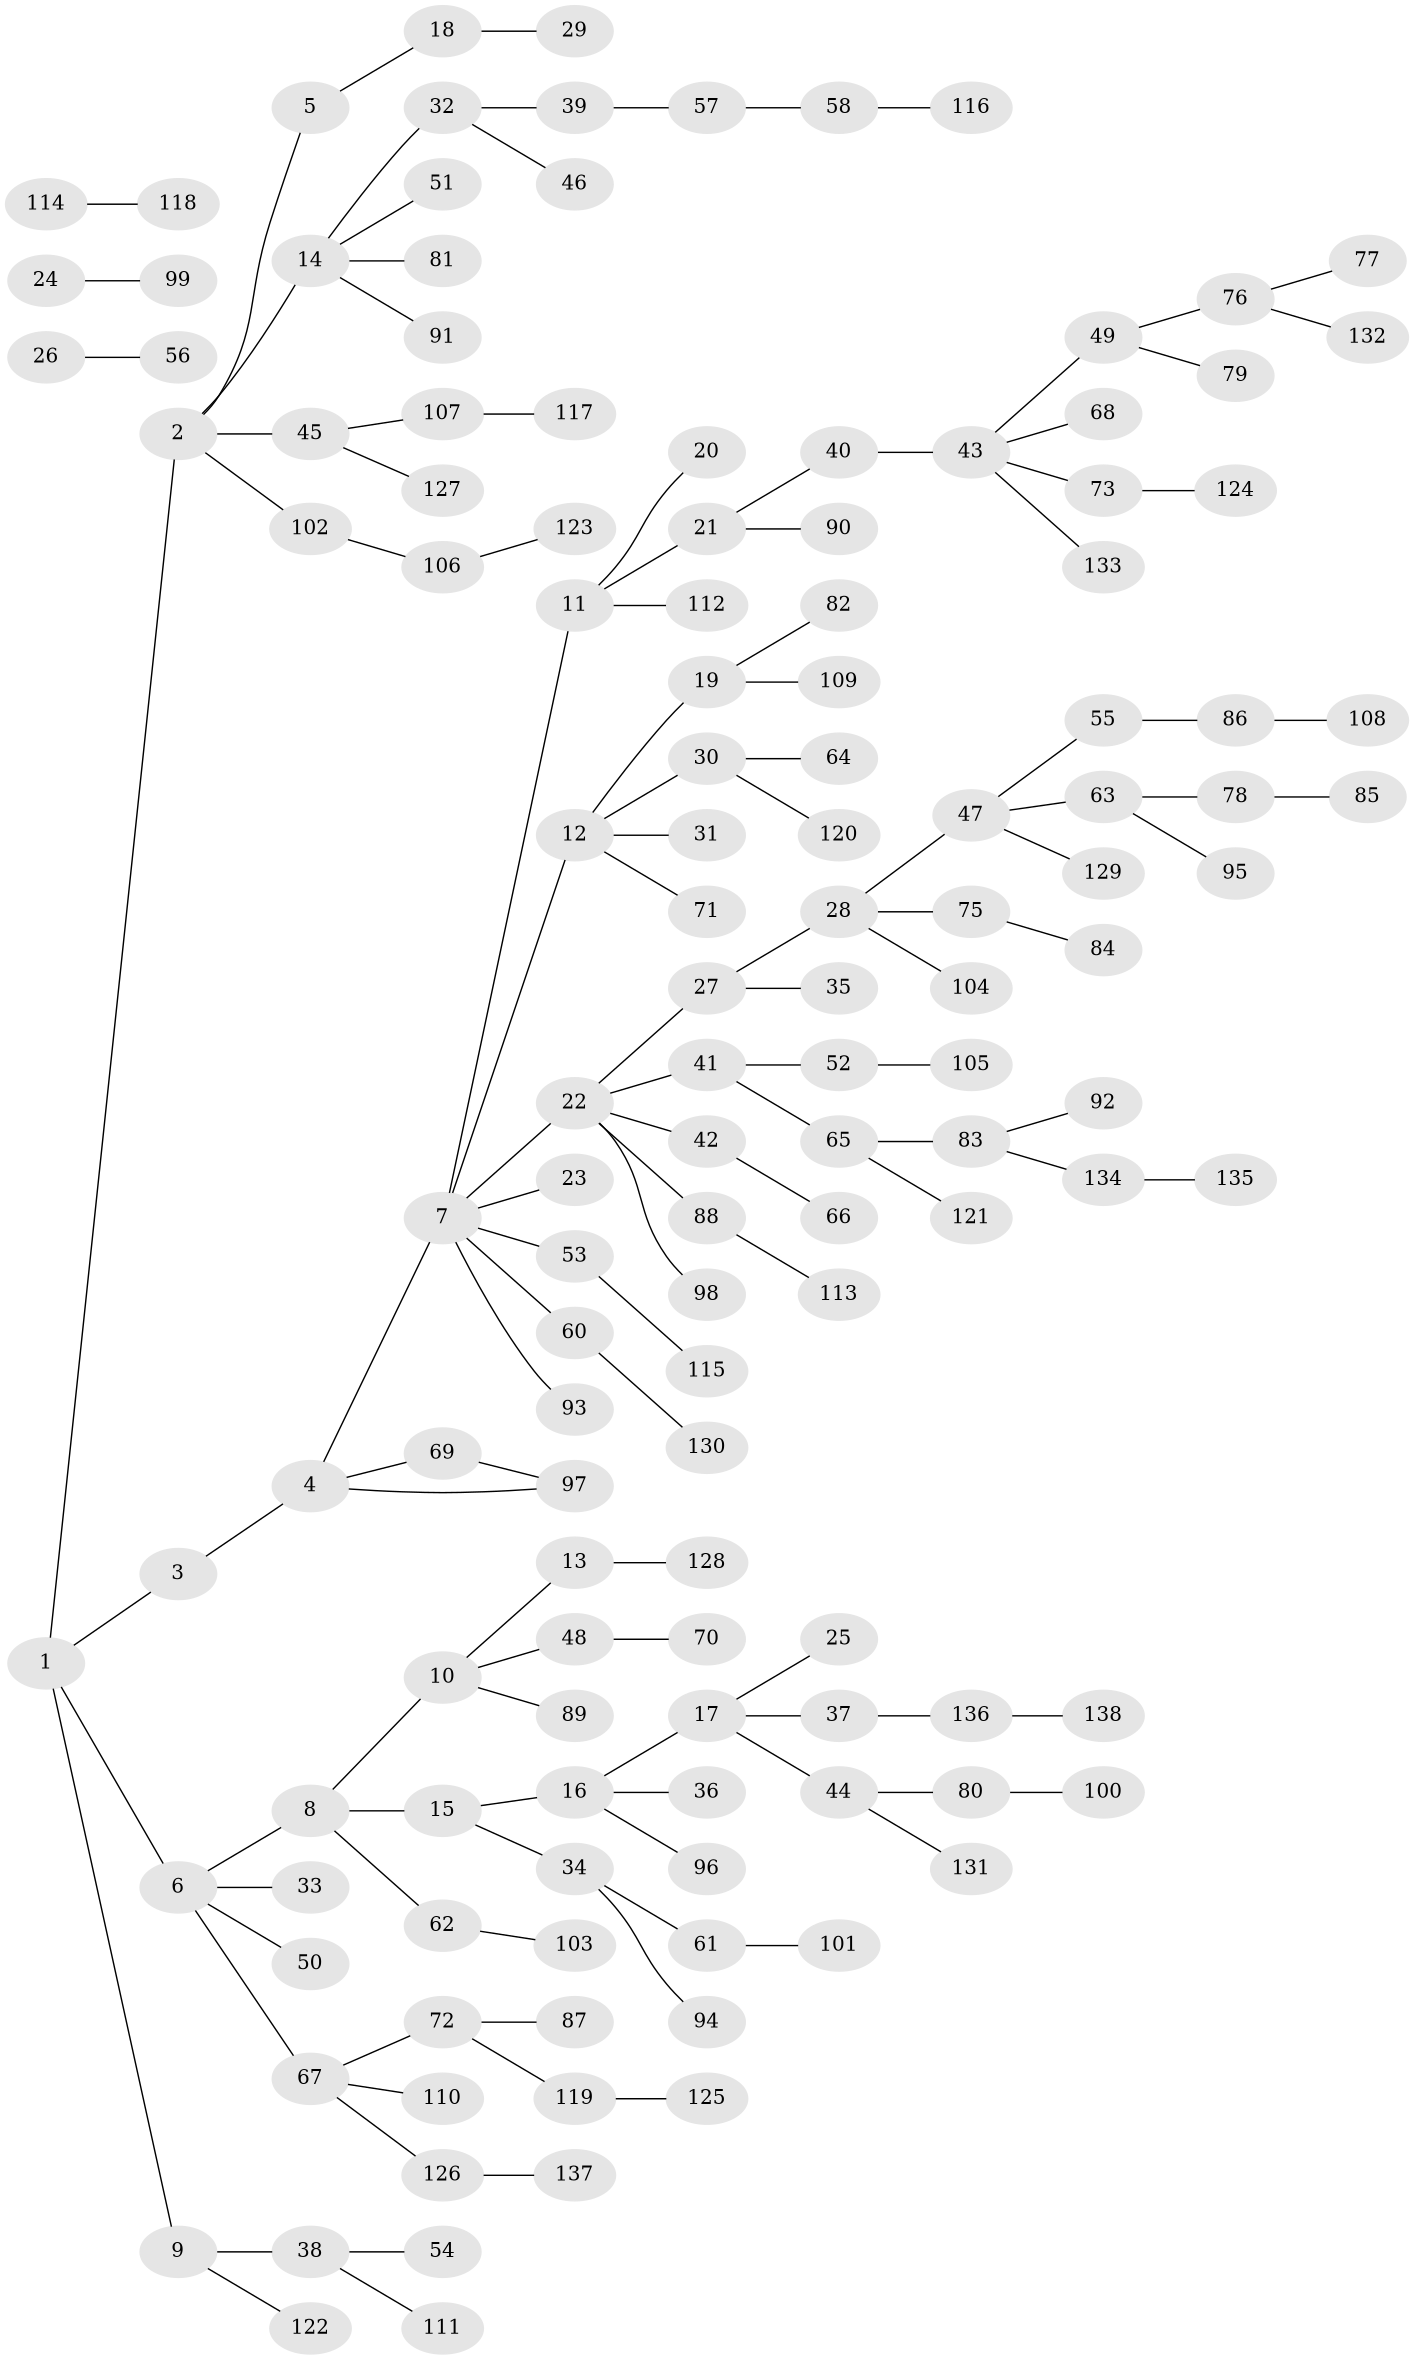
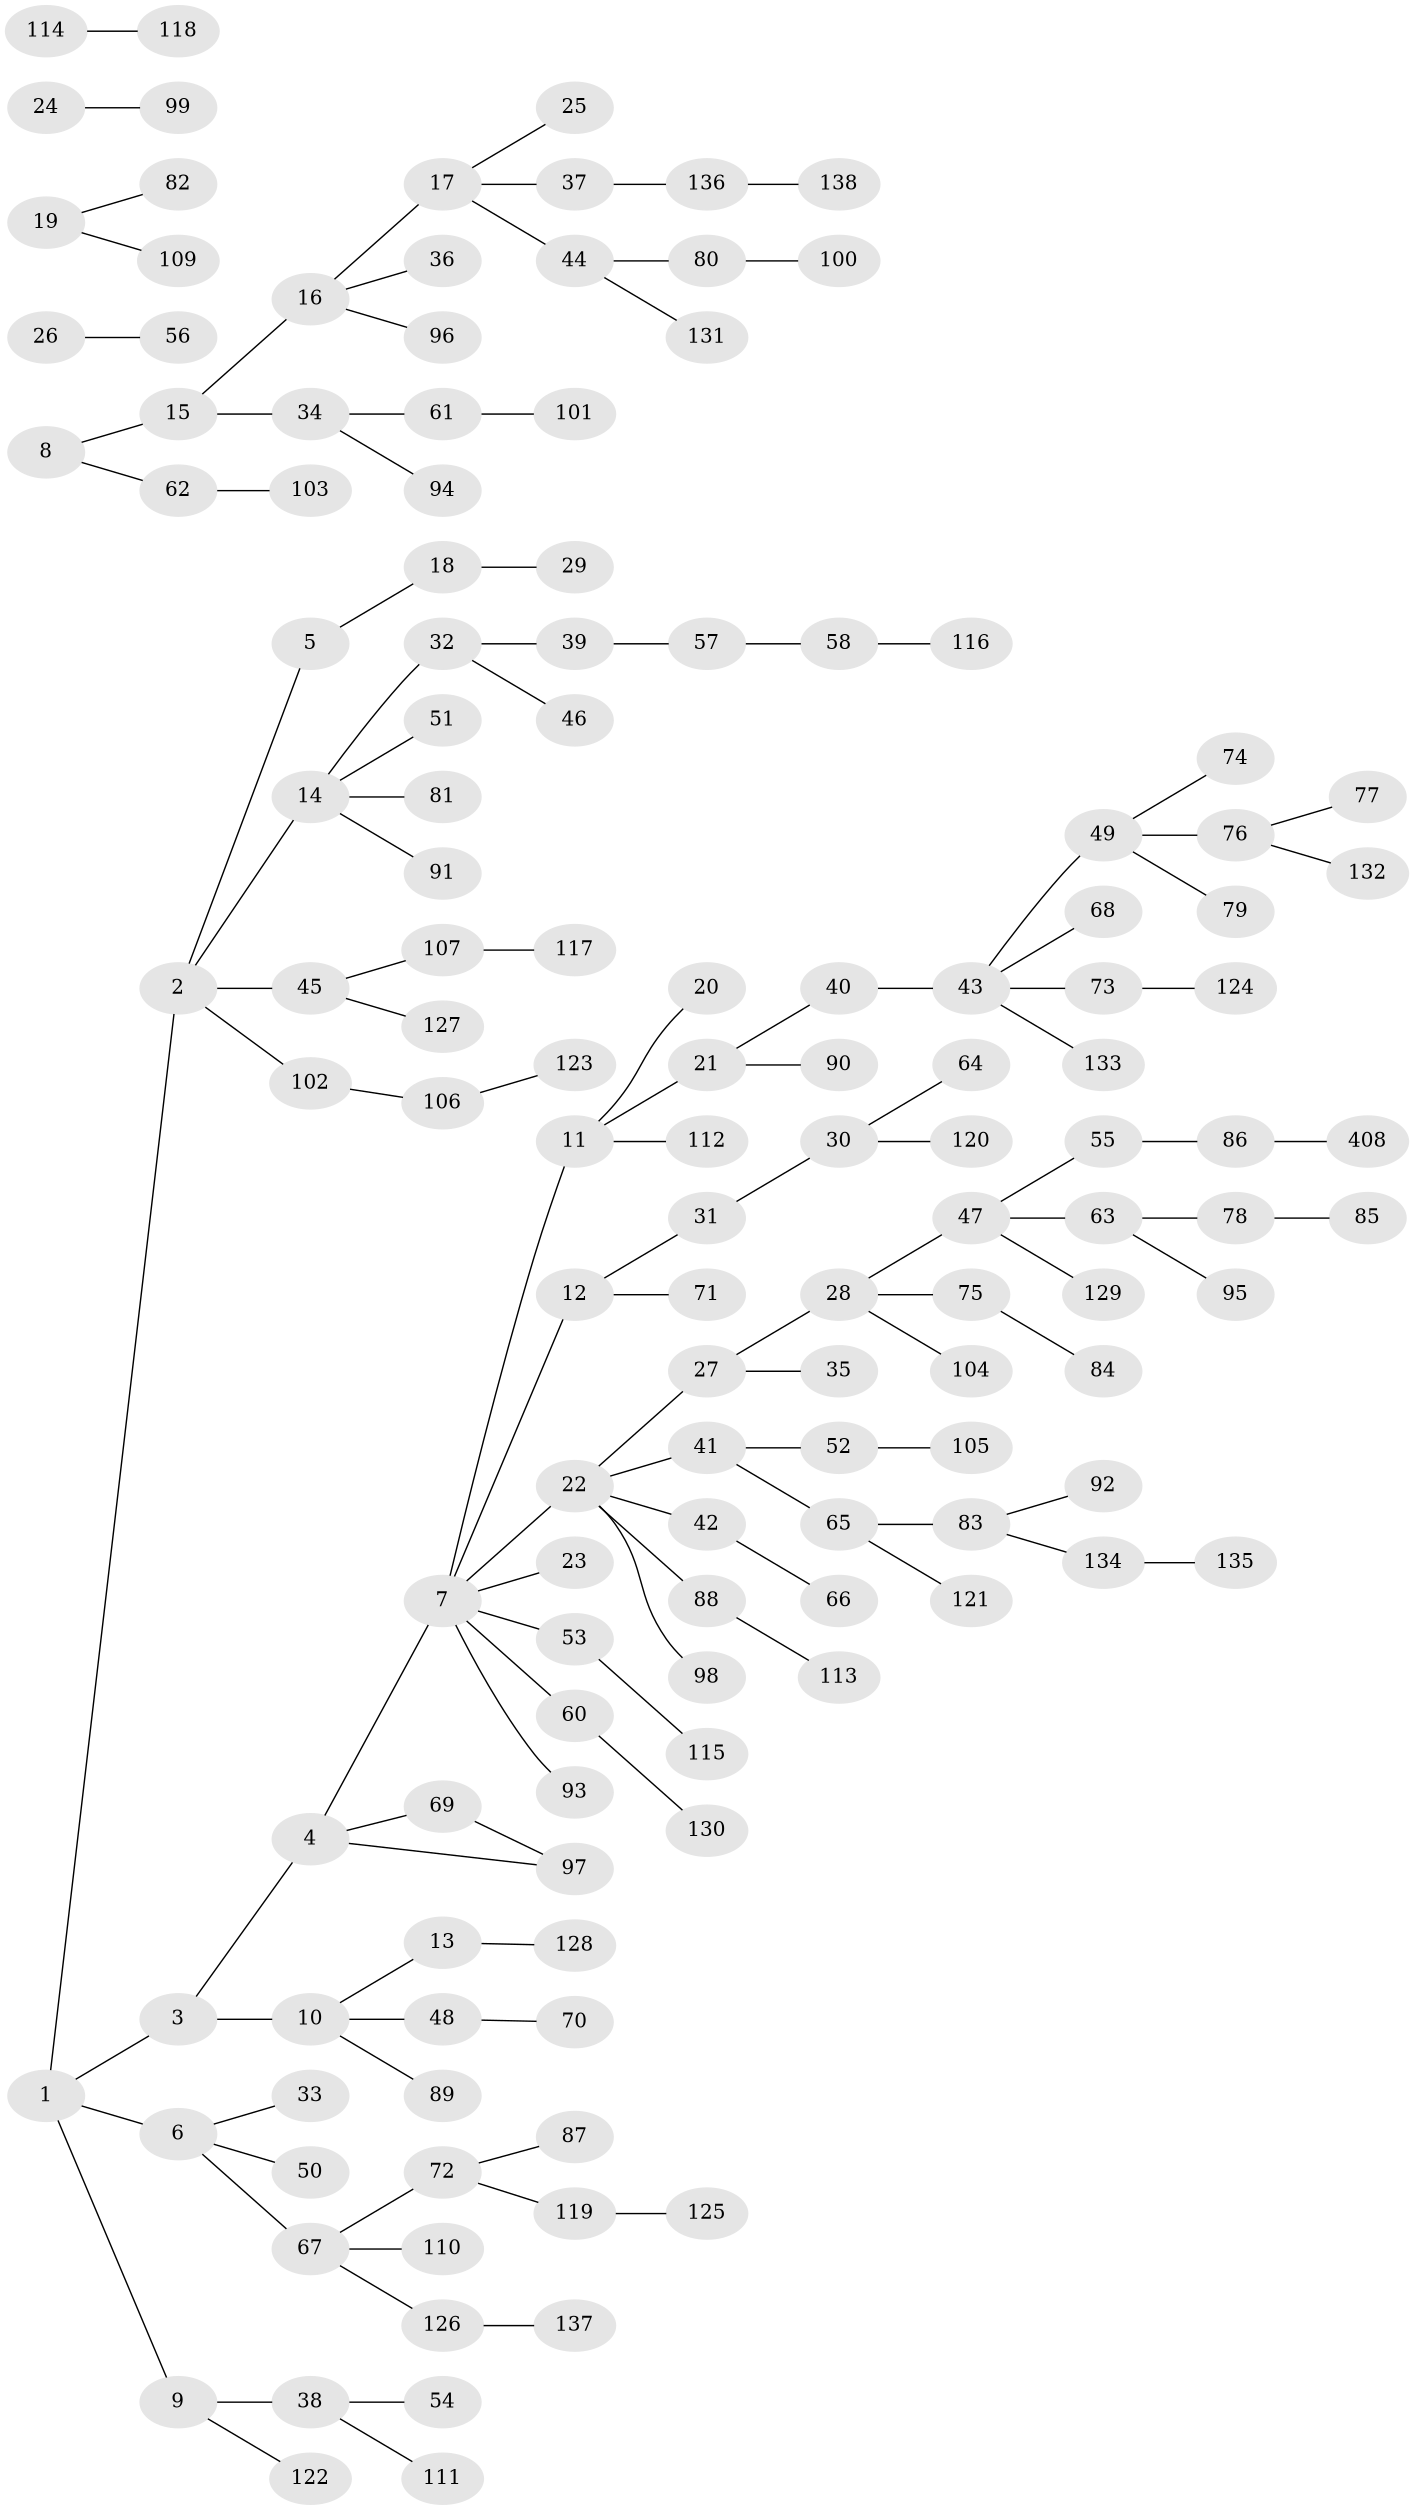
node "108": label "108" -> "408"
edge "19" -- "12": removed
node "74": added
edge "30" -- "12": now "30" -- "31"
edge "10" -- "8": now "10" -- "3"
edge "8" -- "6": removed
